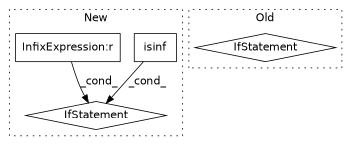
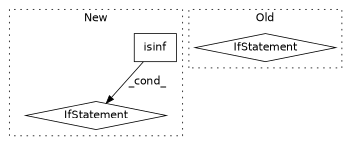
node "InfixExpression:r": removed
